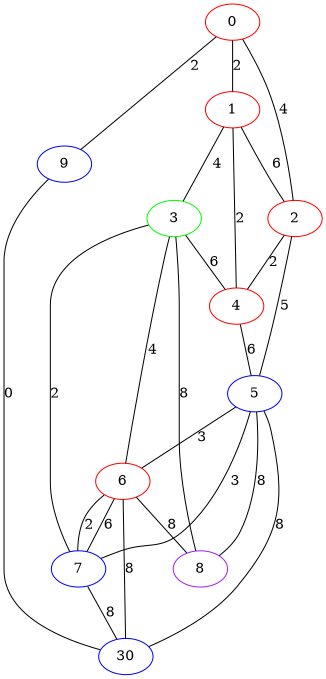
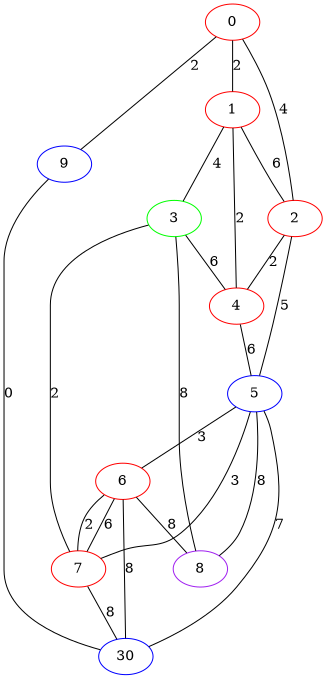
edge "3" -- "6": removed, label "4"
edge "5" -- "30": label "8" -> "7"
node "7": color blue -> red
